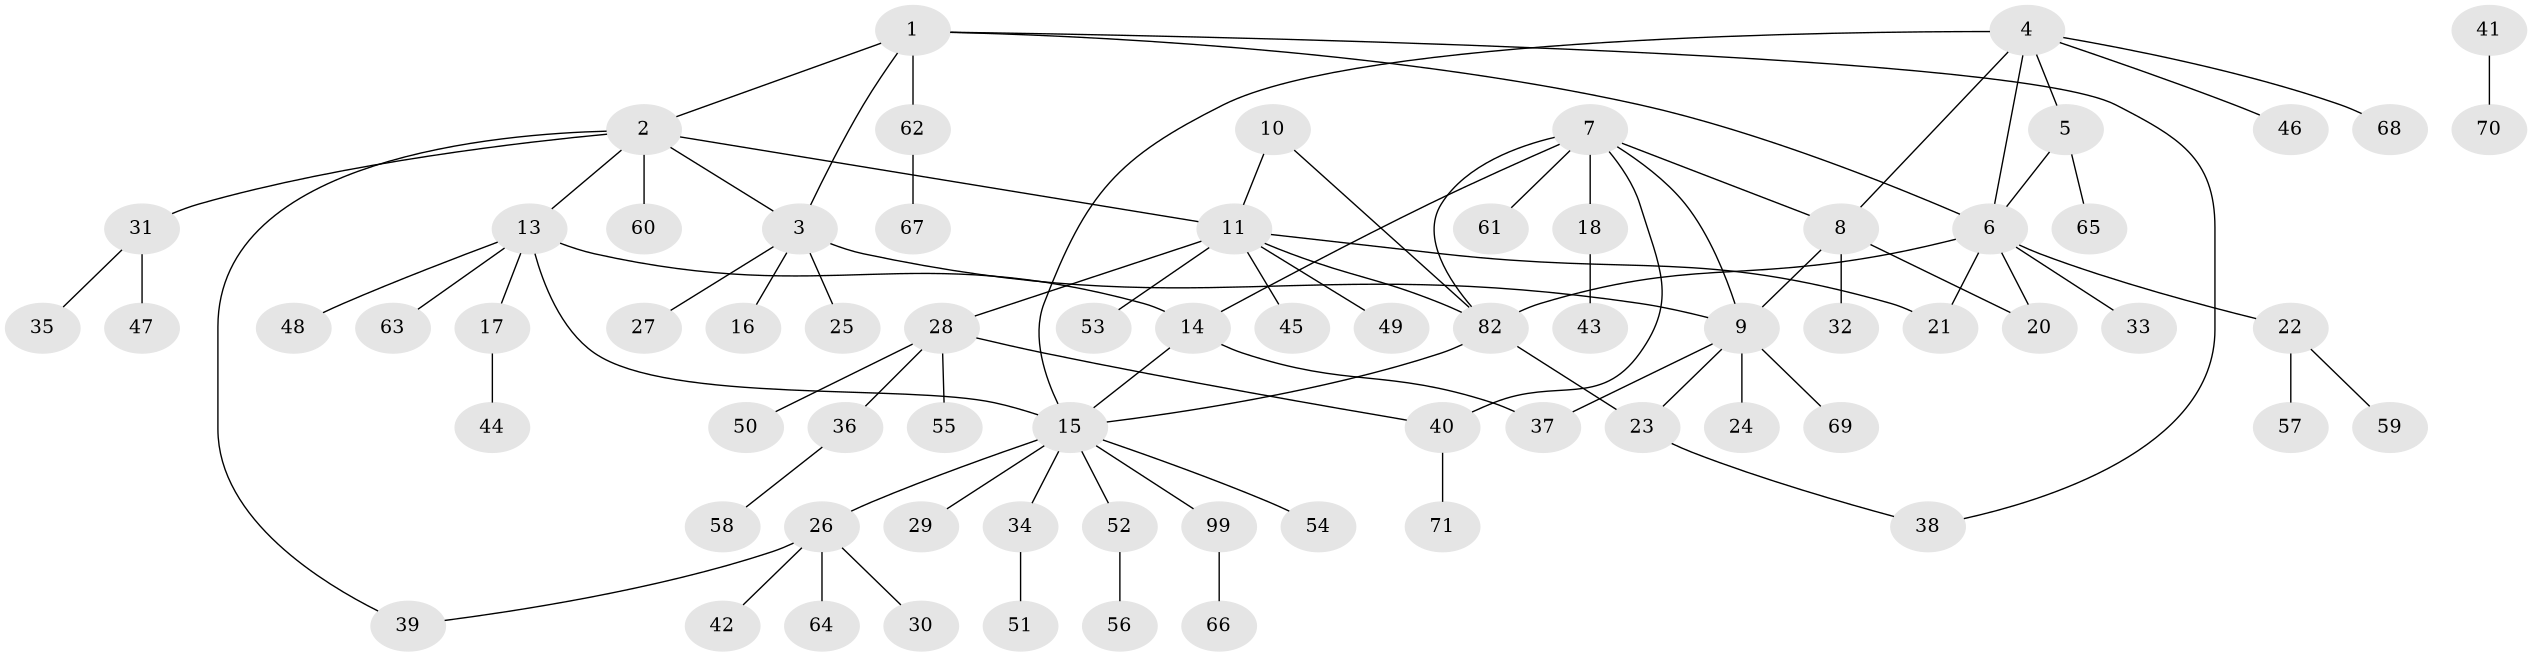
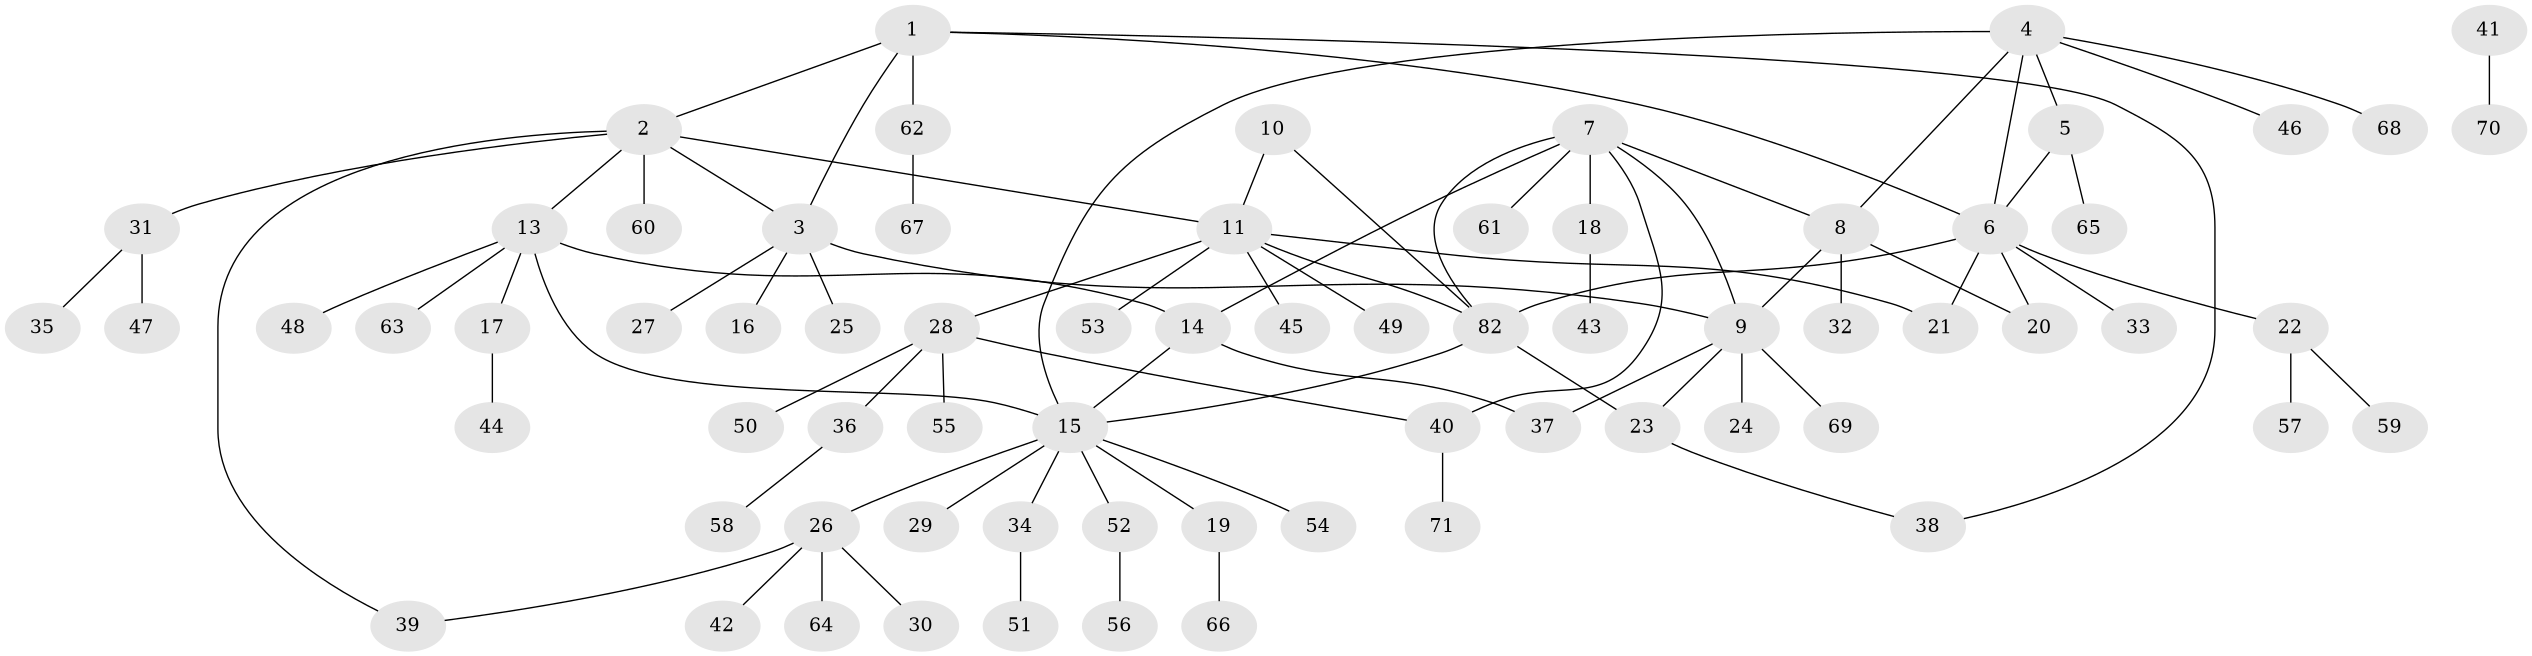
node "99": label "99" -> "19"
